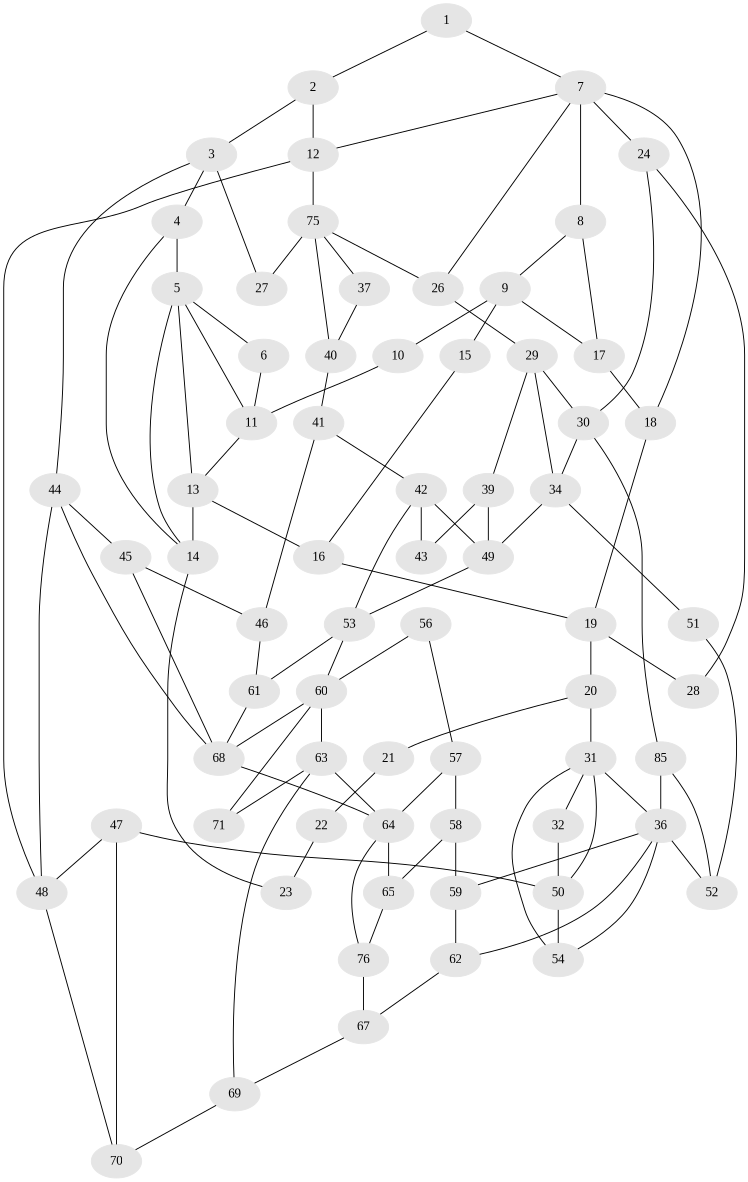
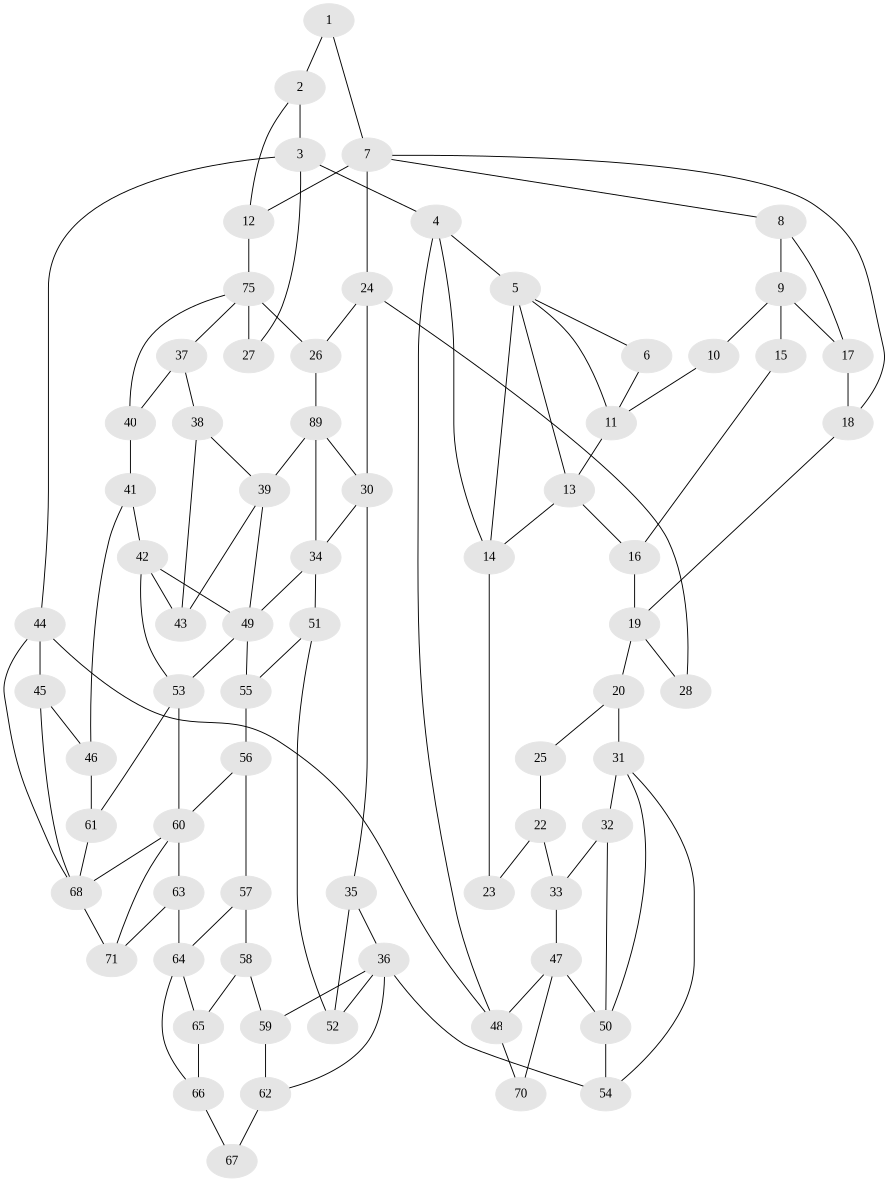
edge "7" -- "26": now "24" -- "26"
node "29": label "29" -> "89"
edge "12" -- "48": now "4" -- "48"
node "38": added
node "55": added
node "21": label "21" -> "25"
node "85": label "85" -> "35"
edge "68" -- "64": now "68" -- "71"
edge "31" -- "36": removed
node "33": added
node "76": label "76" -> "66"
node "69": removed
